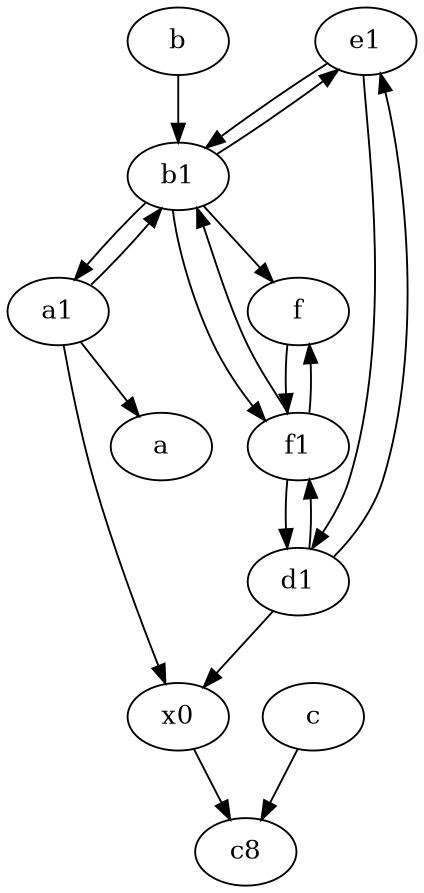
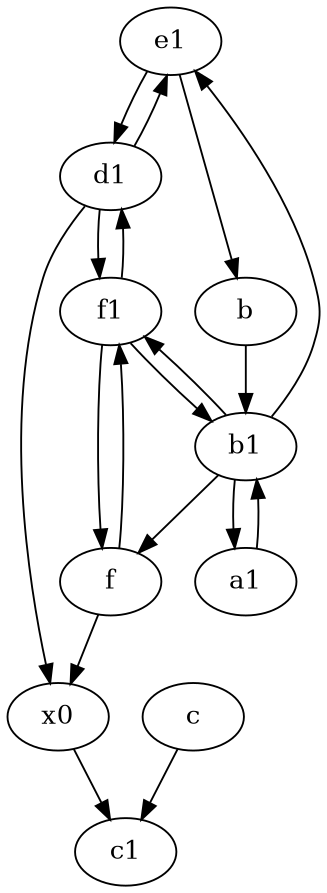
edge "e1" -> "b1": now "e1" -> "b"
node "a": removed
edge "a1" -> "x0": now "f" -> "x0"
node "c8": label "c8" -> "c1"
